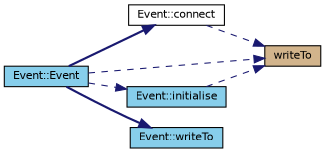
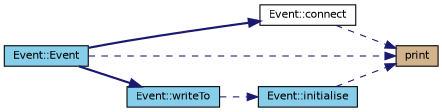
node "writeTo": label "writeTo" -> "print"
edge "Event::Event" -> "Event::initialise": now "Event::writeTo" -> "Event::initialise"
